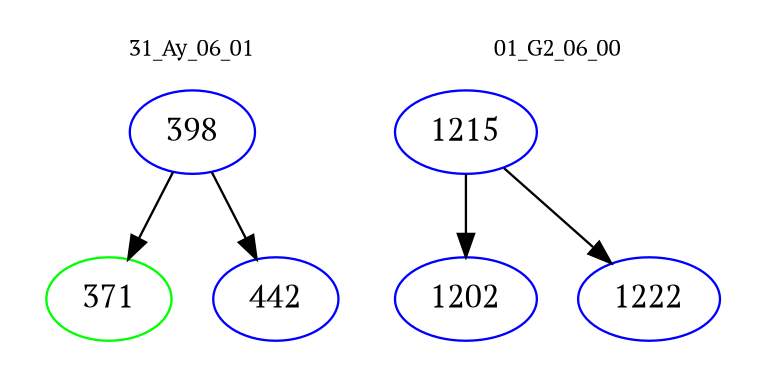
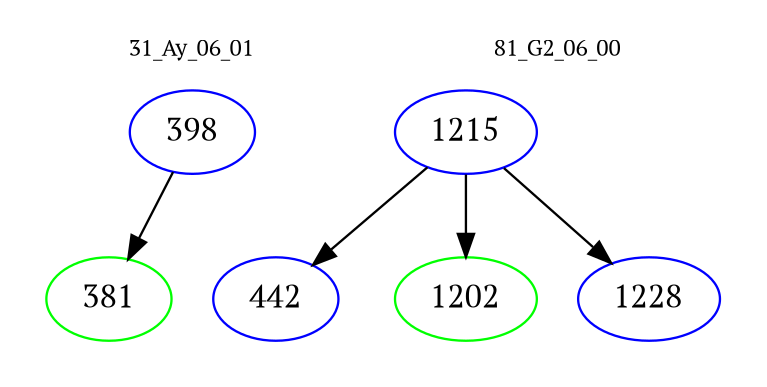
cluster "01_G2_06_00": label "01_G2_06_00" -> "81_G2_06_00"
edge "398" -> "442": now "1215" -> "442"
node "371": label "371" -> "381"
node "1202": color blue -> green
node "1222": label "1222" -> "1228"
